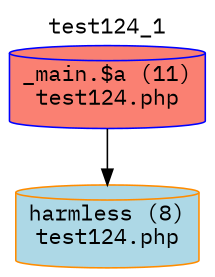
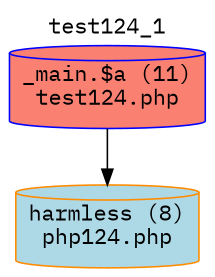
node "harmless (8) test124.php": label "harmless (8) test124.php" -> "harmless (8) php124.php"
